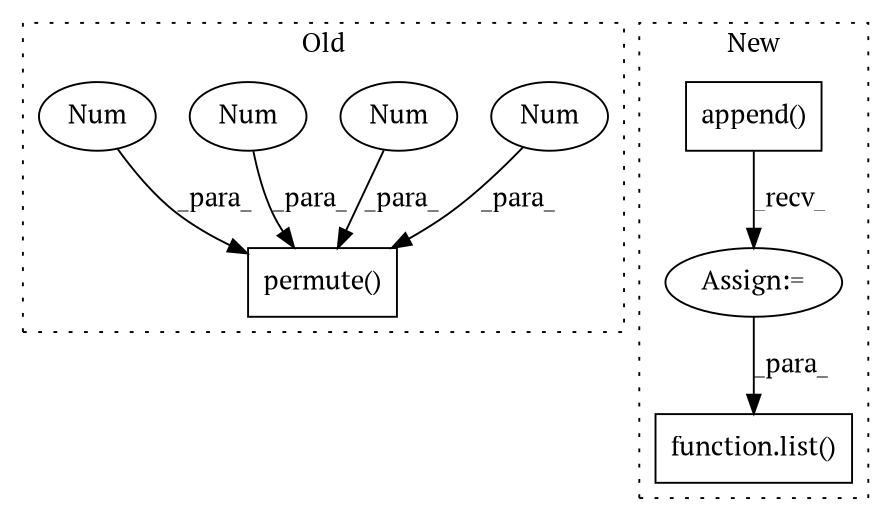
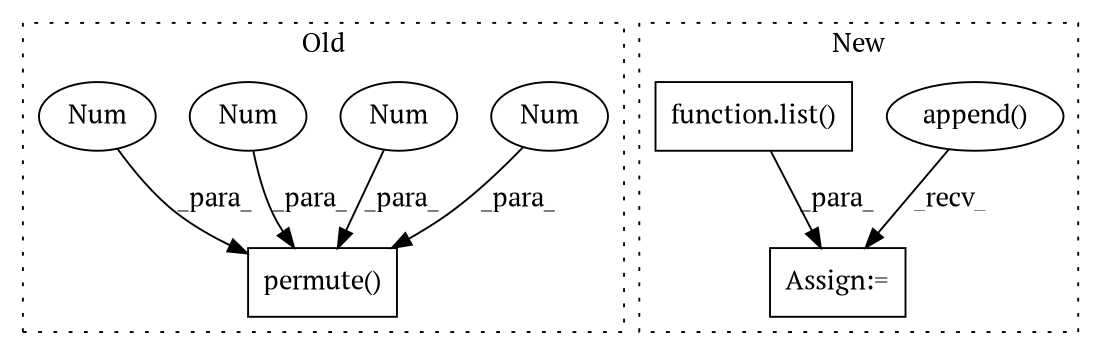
node "append()": shape box -> ellipse
node "Assign:=": shape ellipse -> box
edge "Assign:=" -> "function.list()": reversed
